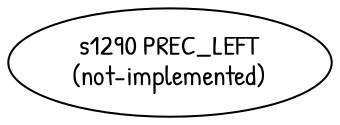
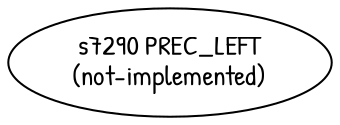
node "s1290 PREC_LEFT (not-implemented)": label "s1290 PREC_LEFT (not-implemented)" -> "s7290 PREC_LEFT (not-implemented)"
